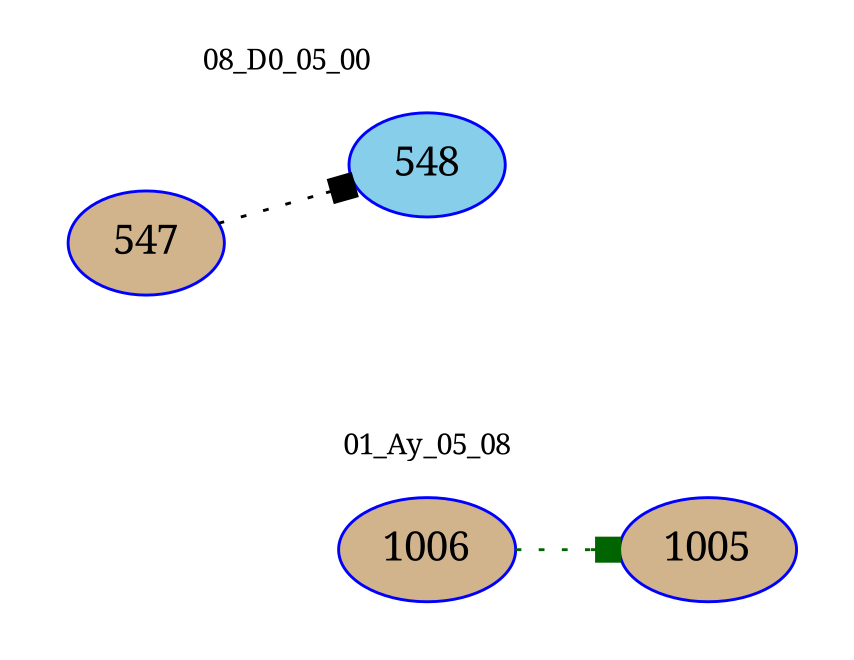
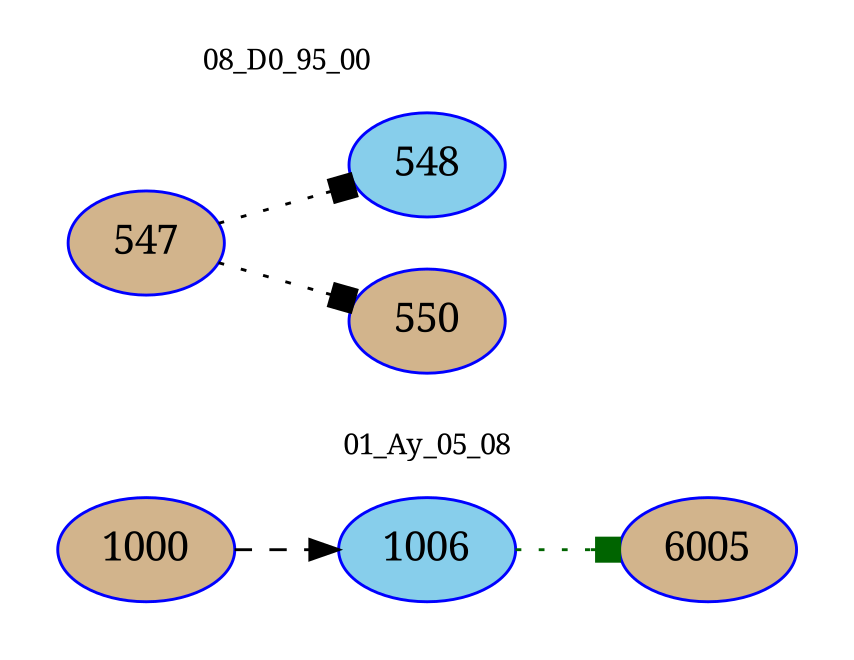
cluster "08_D0_05_00": label "08_D0_05_00" -> "08_D0_95_00"
node "550": added
node "1000": added
node "1006": fillcolor tan -> skyblue
node "1005": label "1005" -> "6005"
